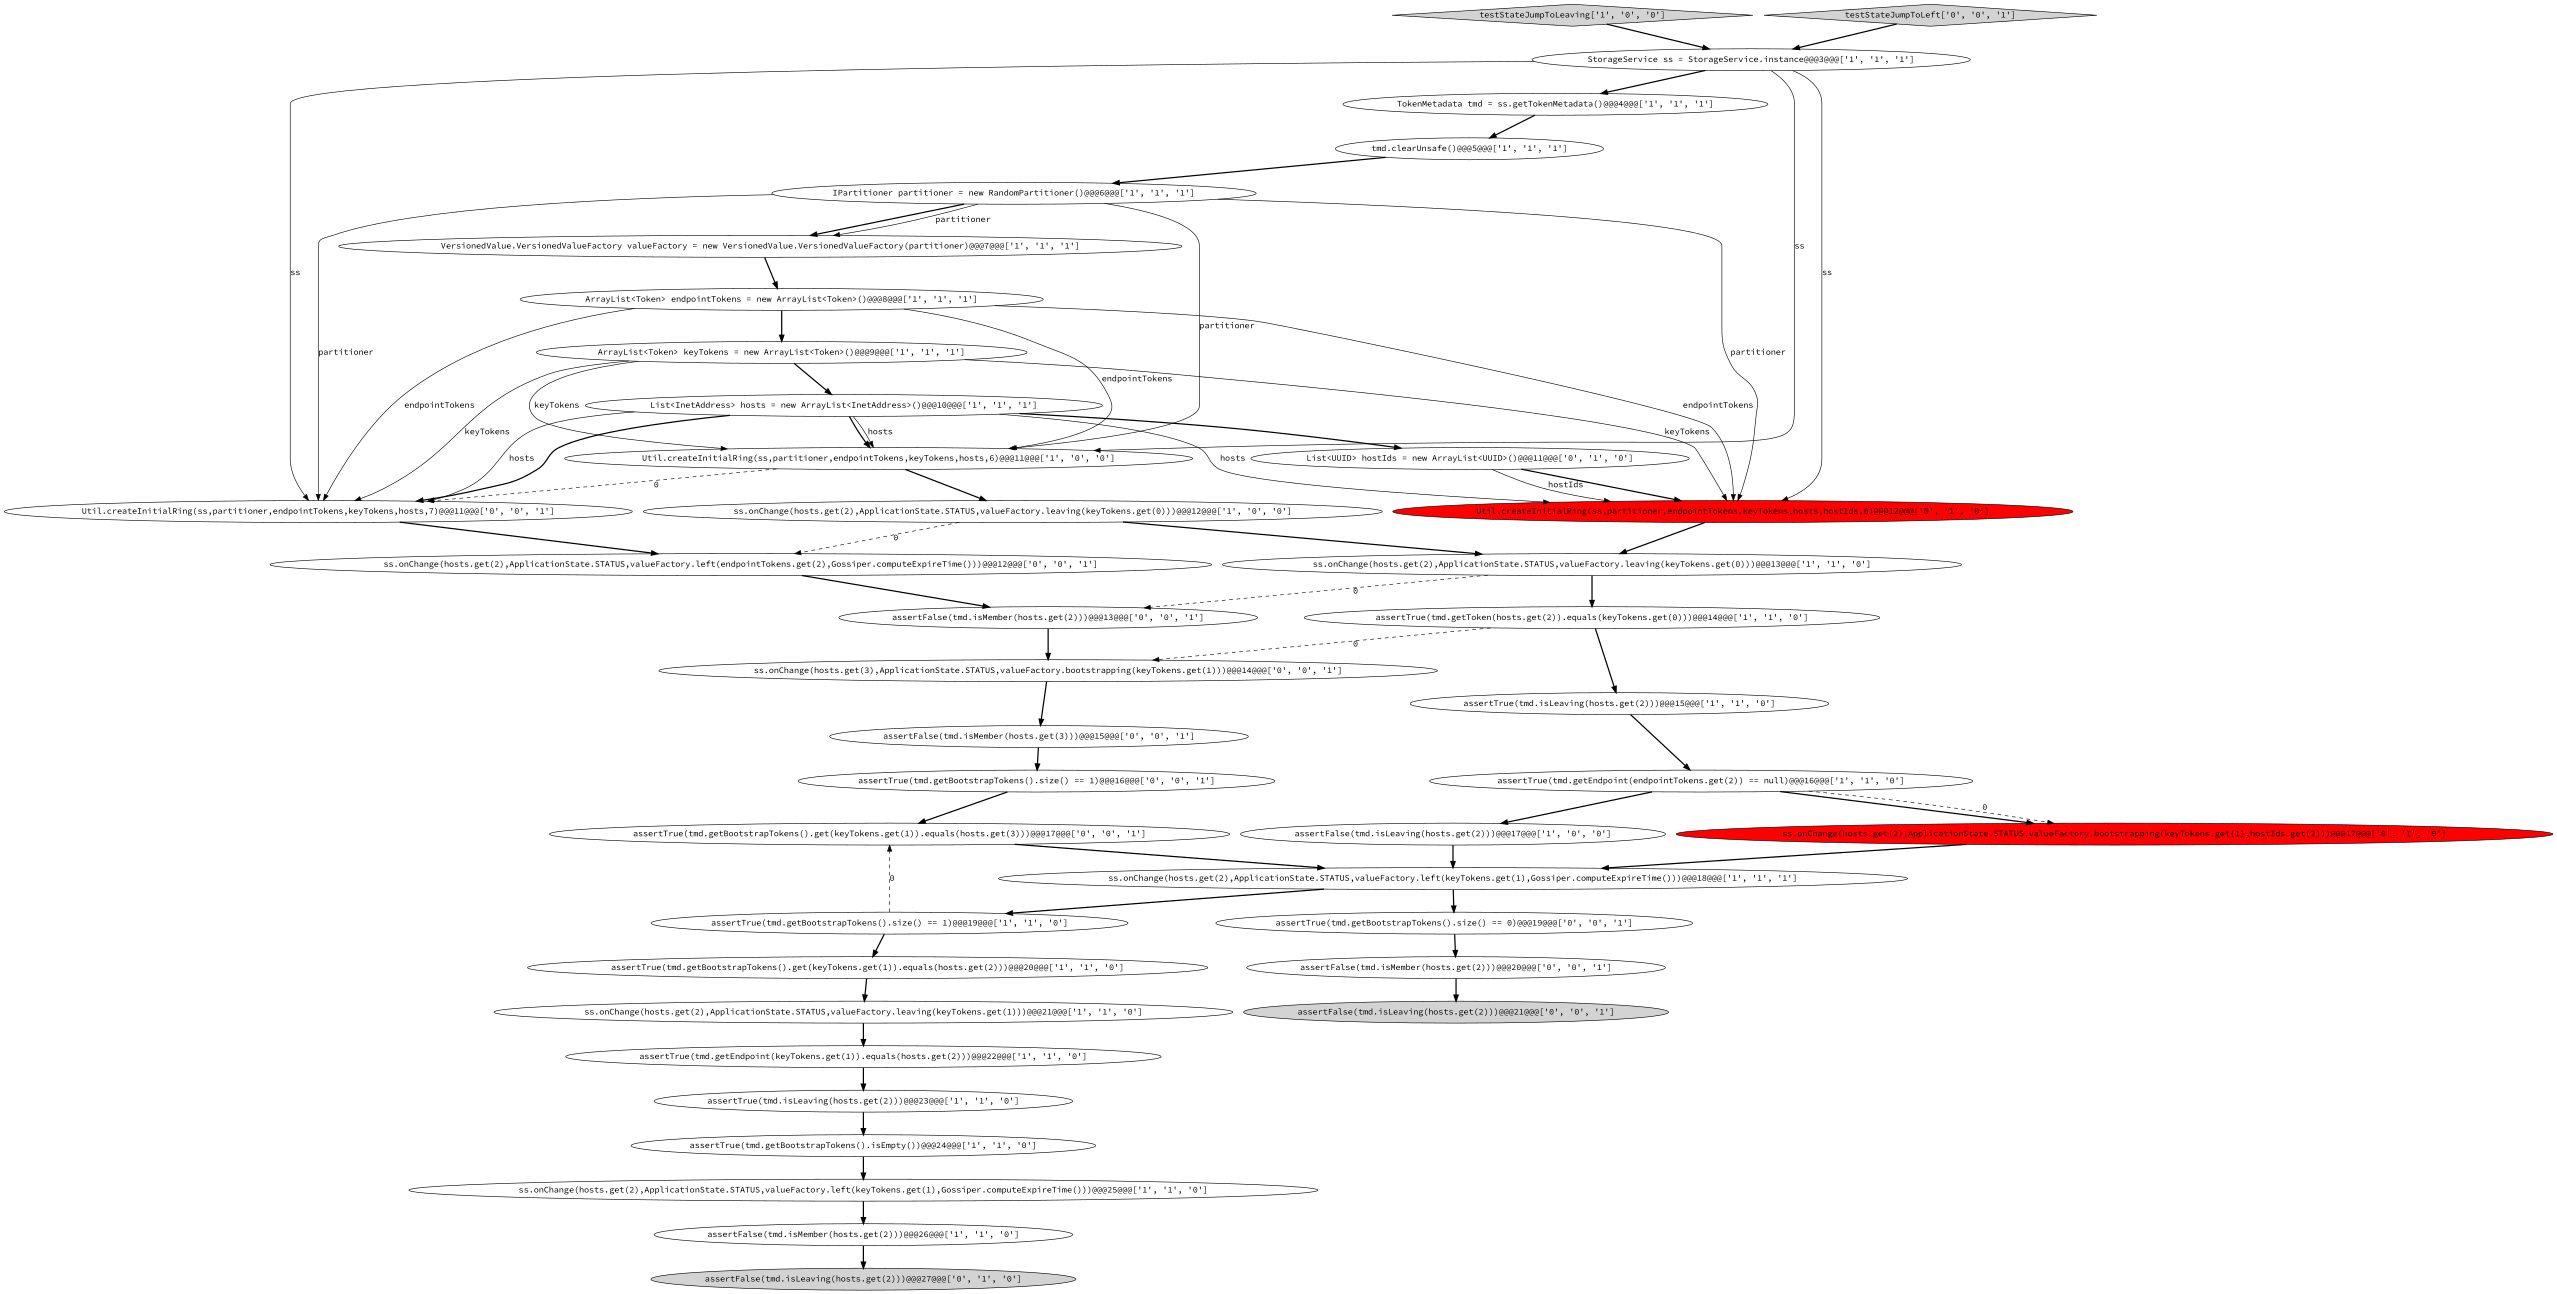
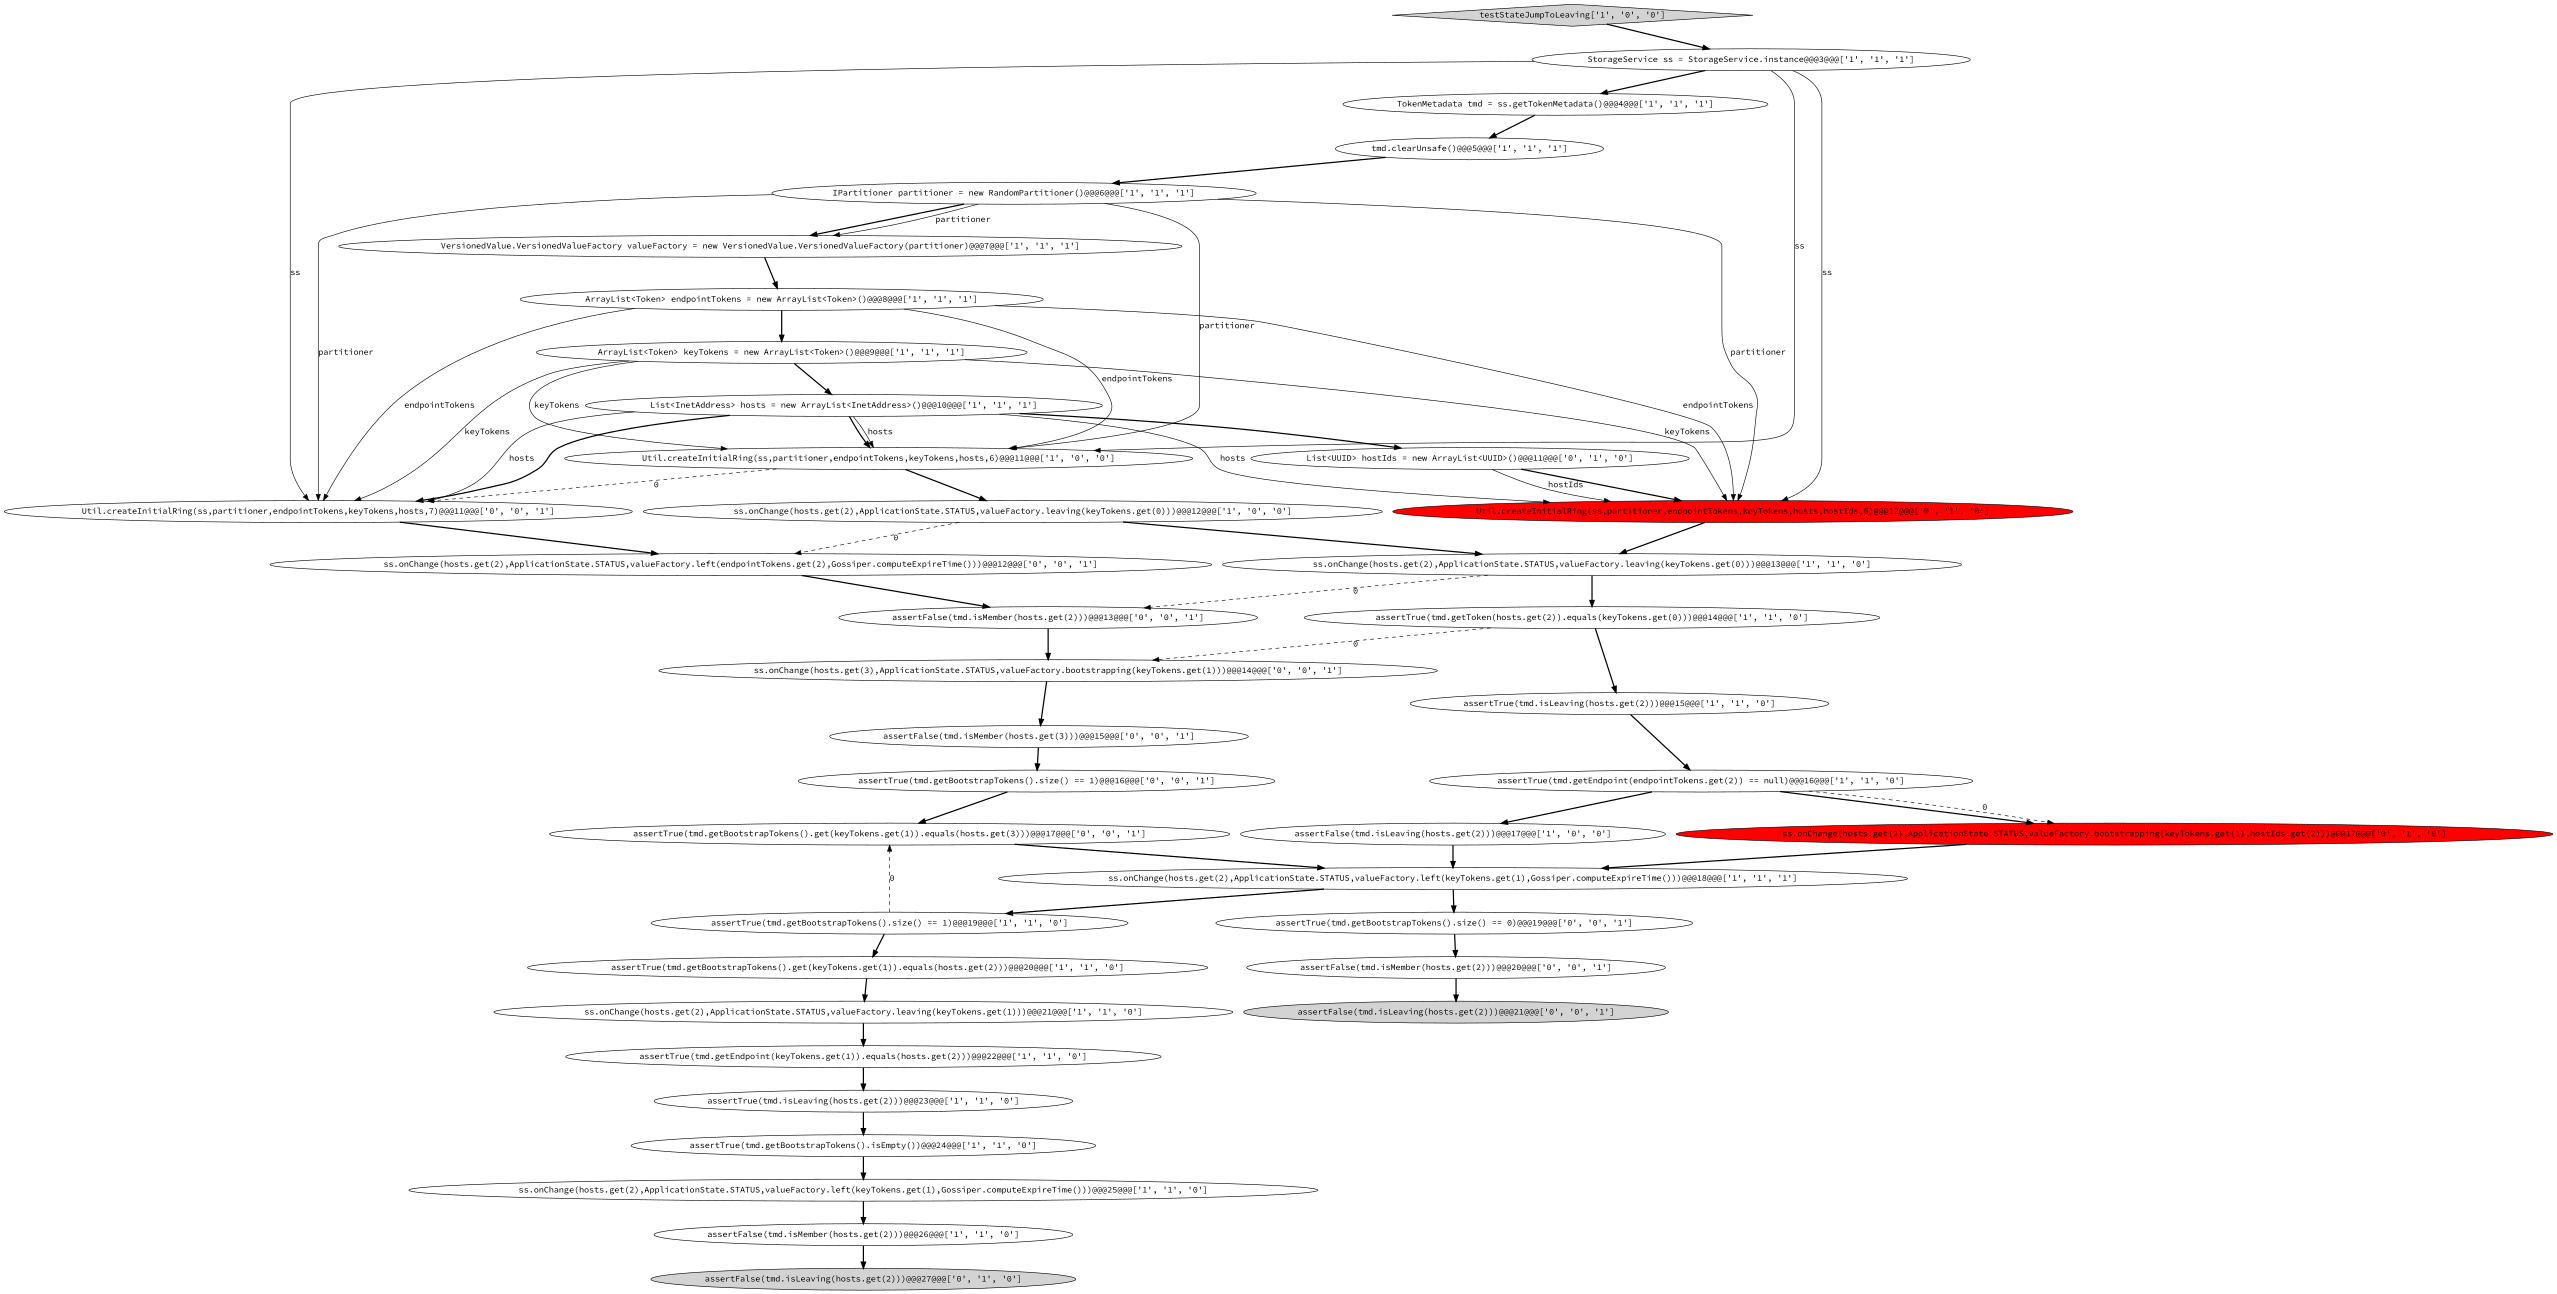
node "testStateJumpToLeft['0', '0', '1']": removed
